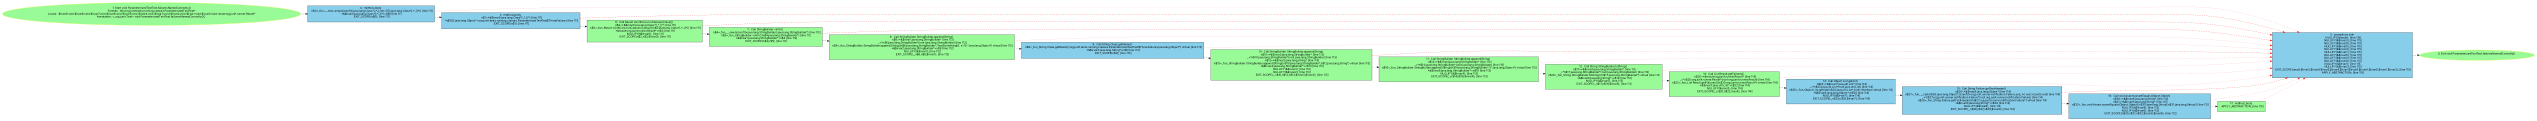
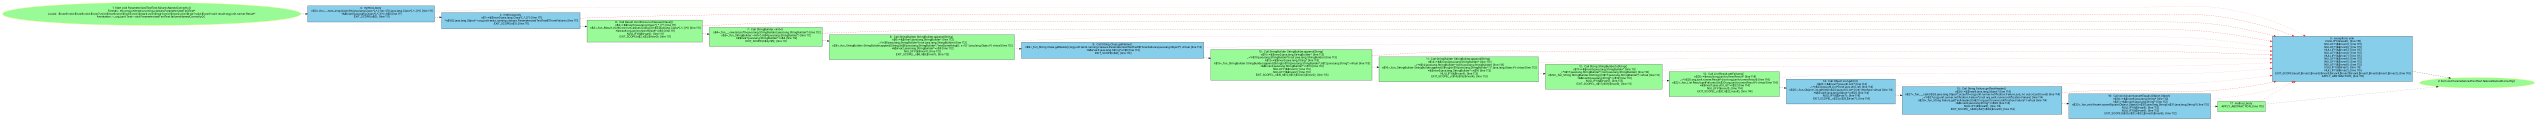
edge "17:  method_body APPLY_ABSTRACTION; [line 115]" -> "2: Exit void ParameterizedTestTest.failuresNamedCorrectly()": added
